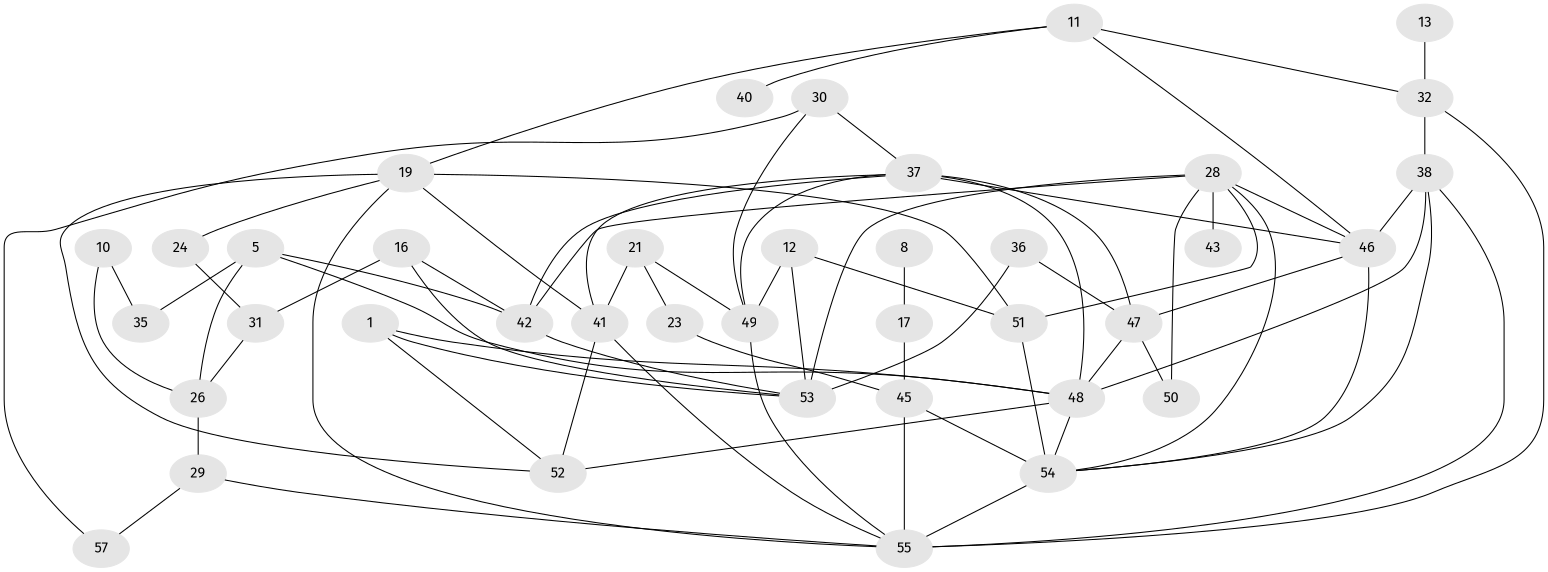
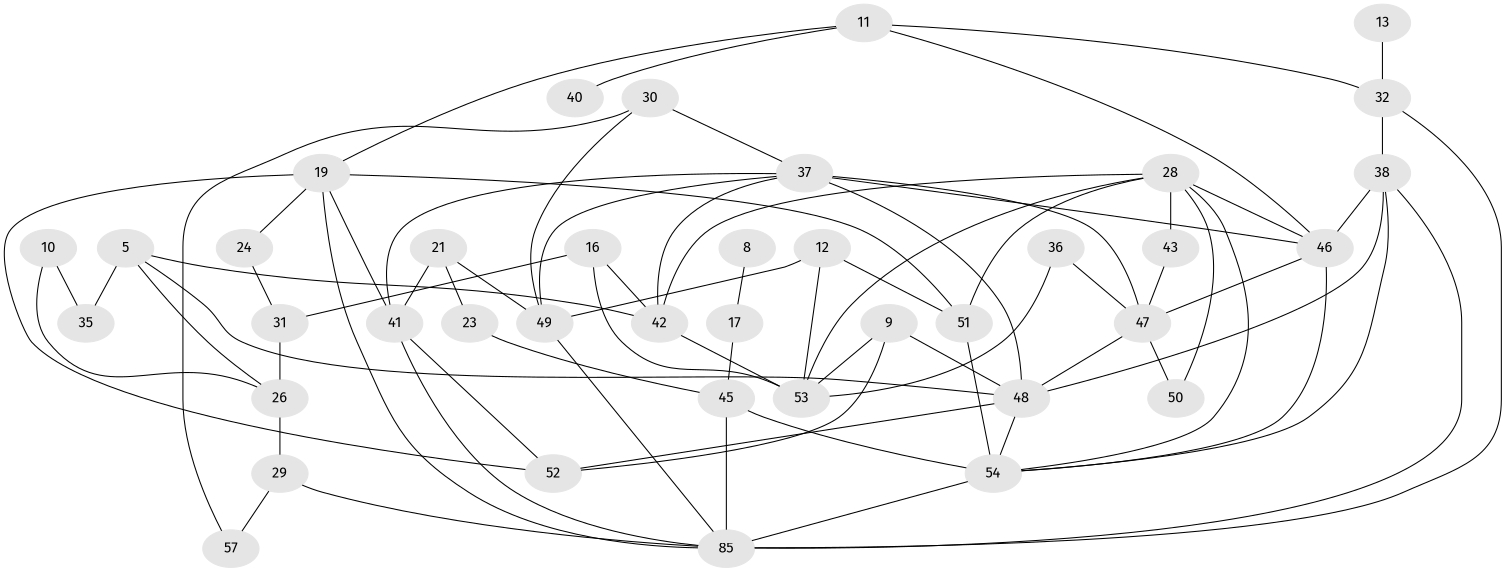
edge "43" -- "47": added
node "1": label "1" -> "9"
node "55": label "55" -> "85"
